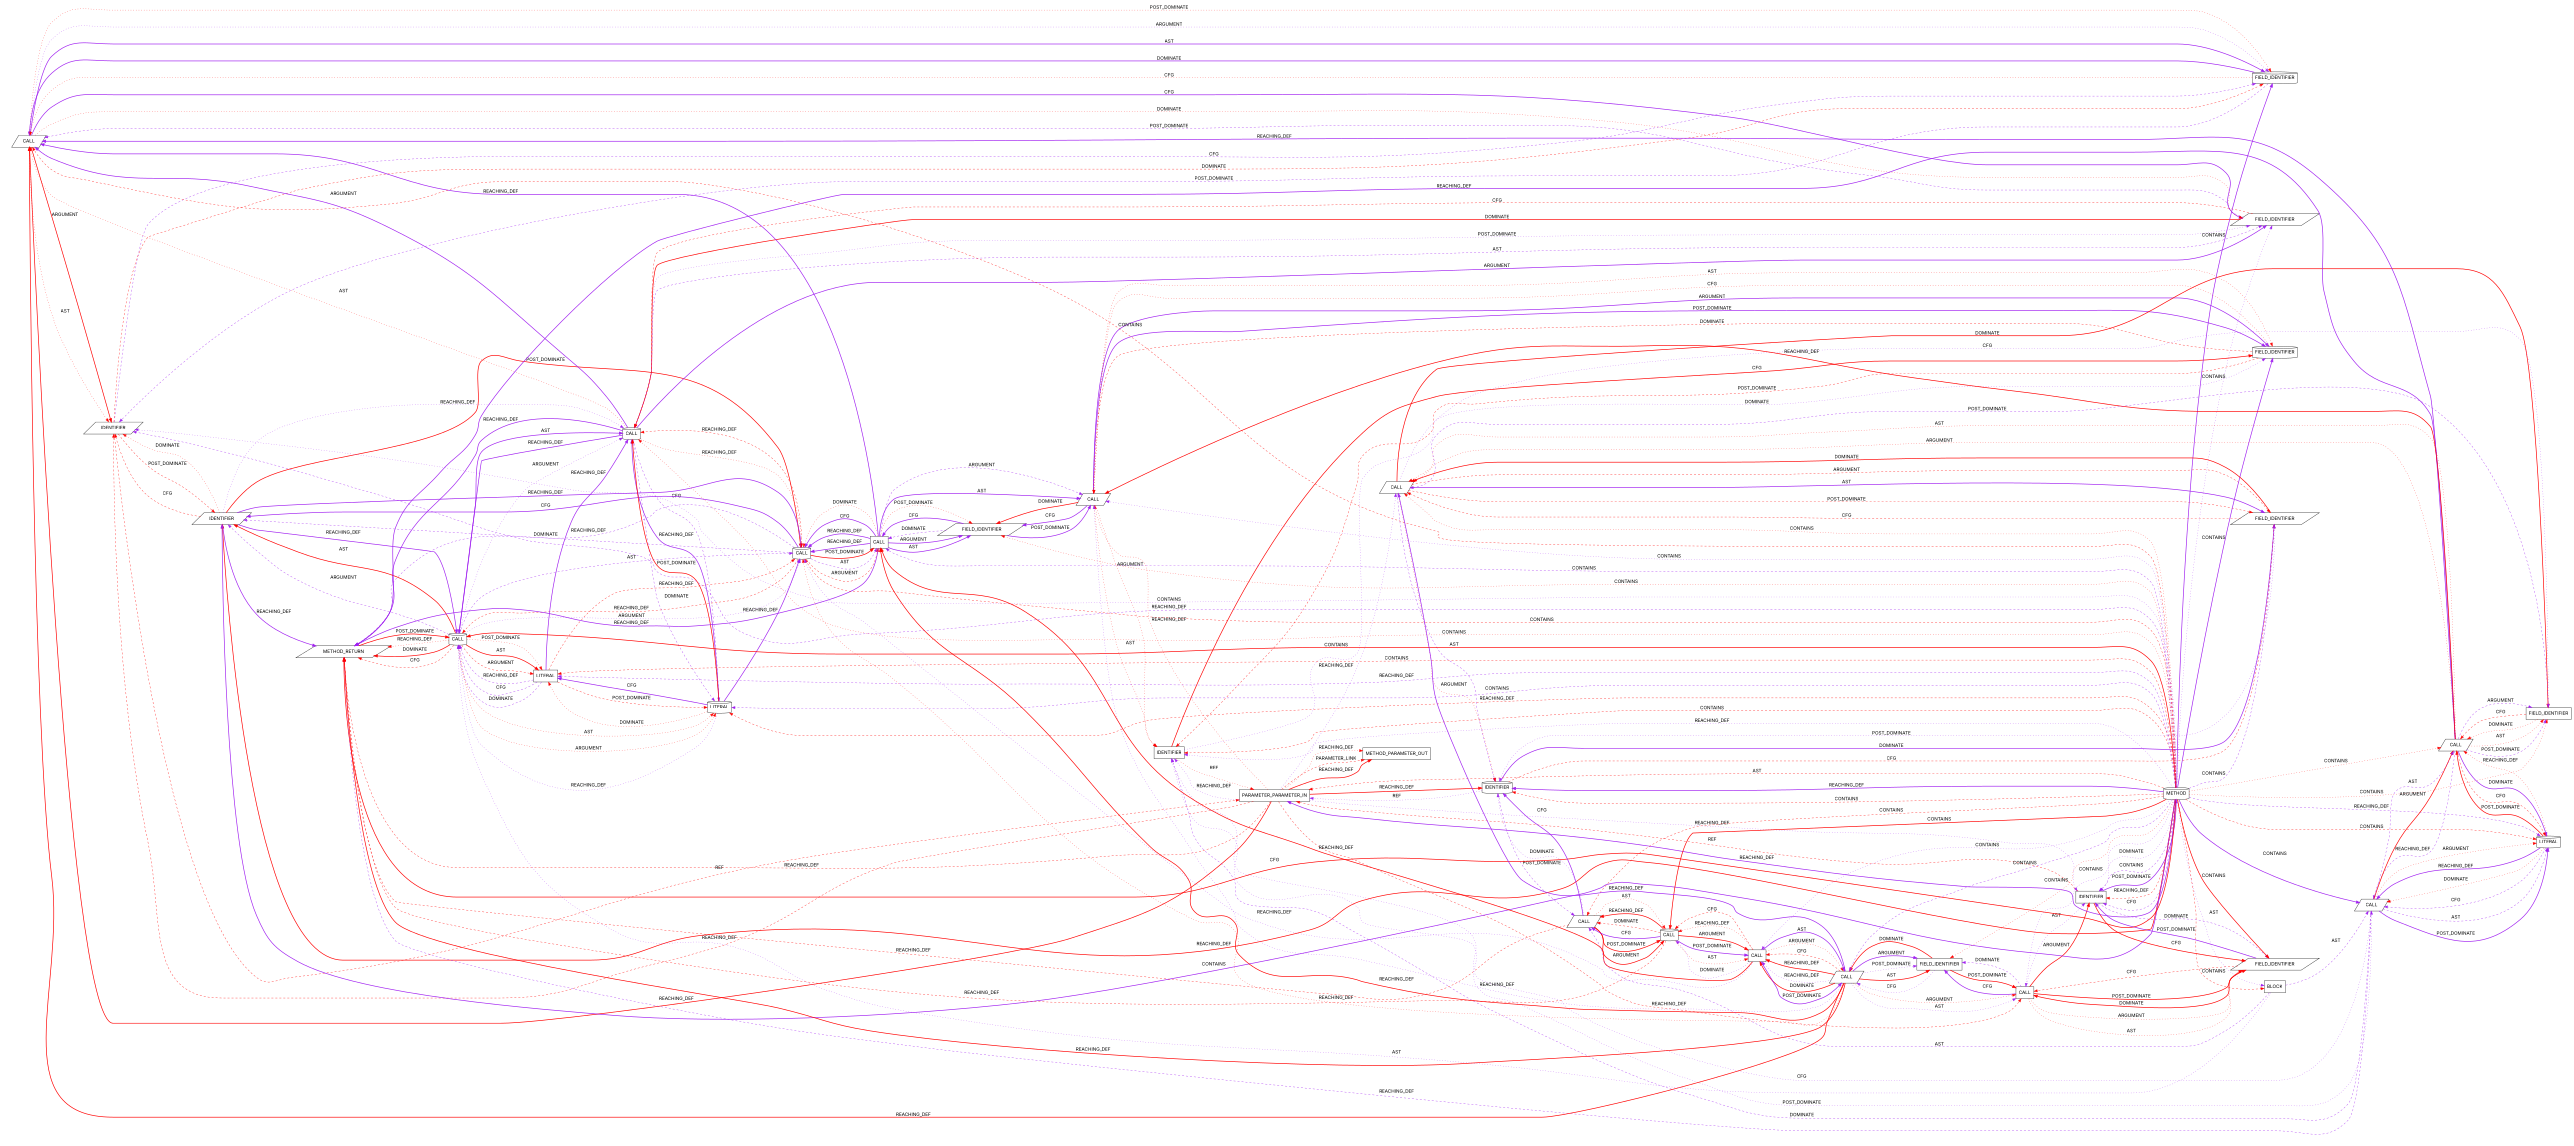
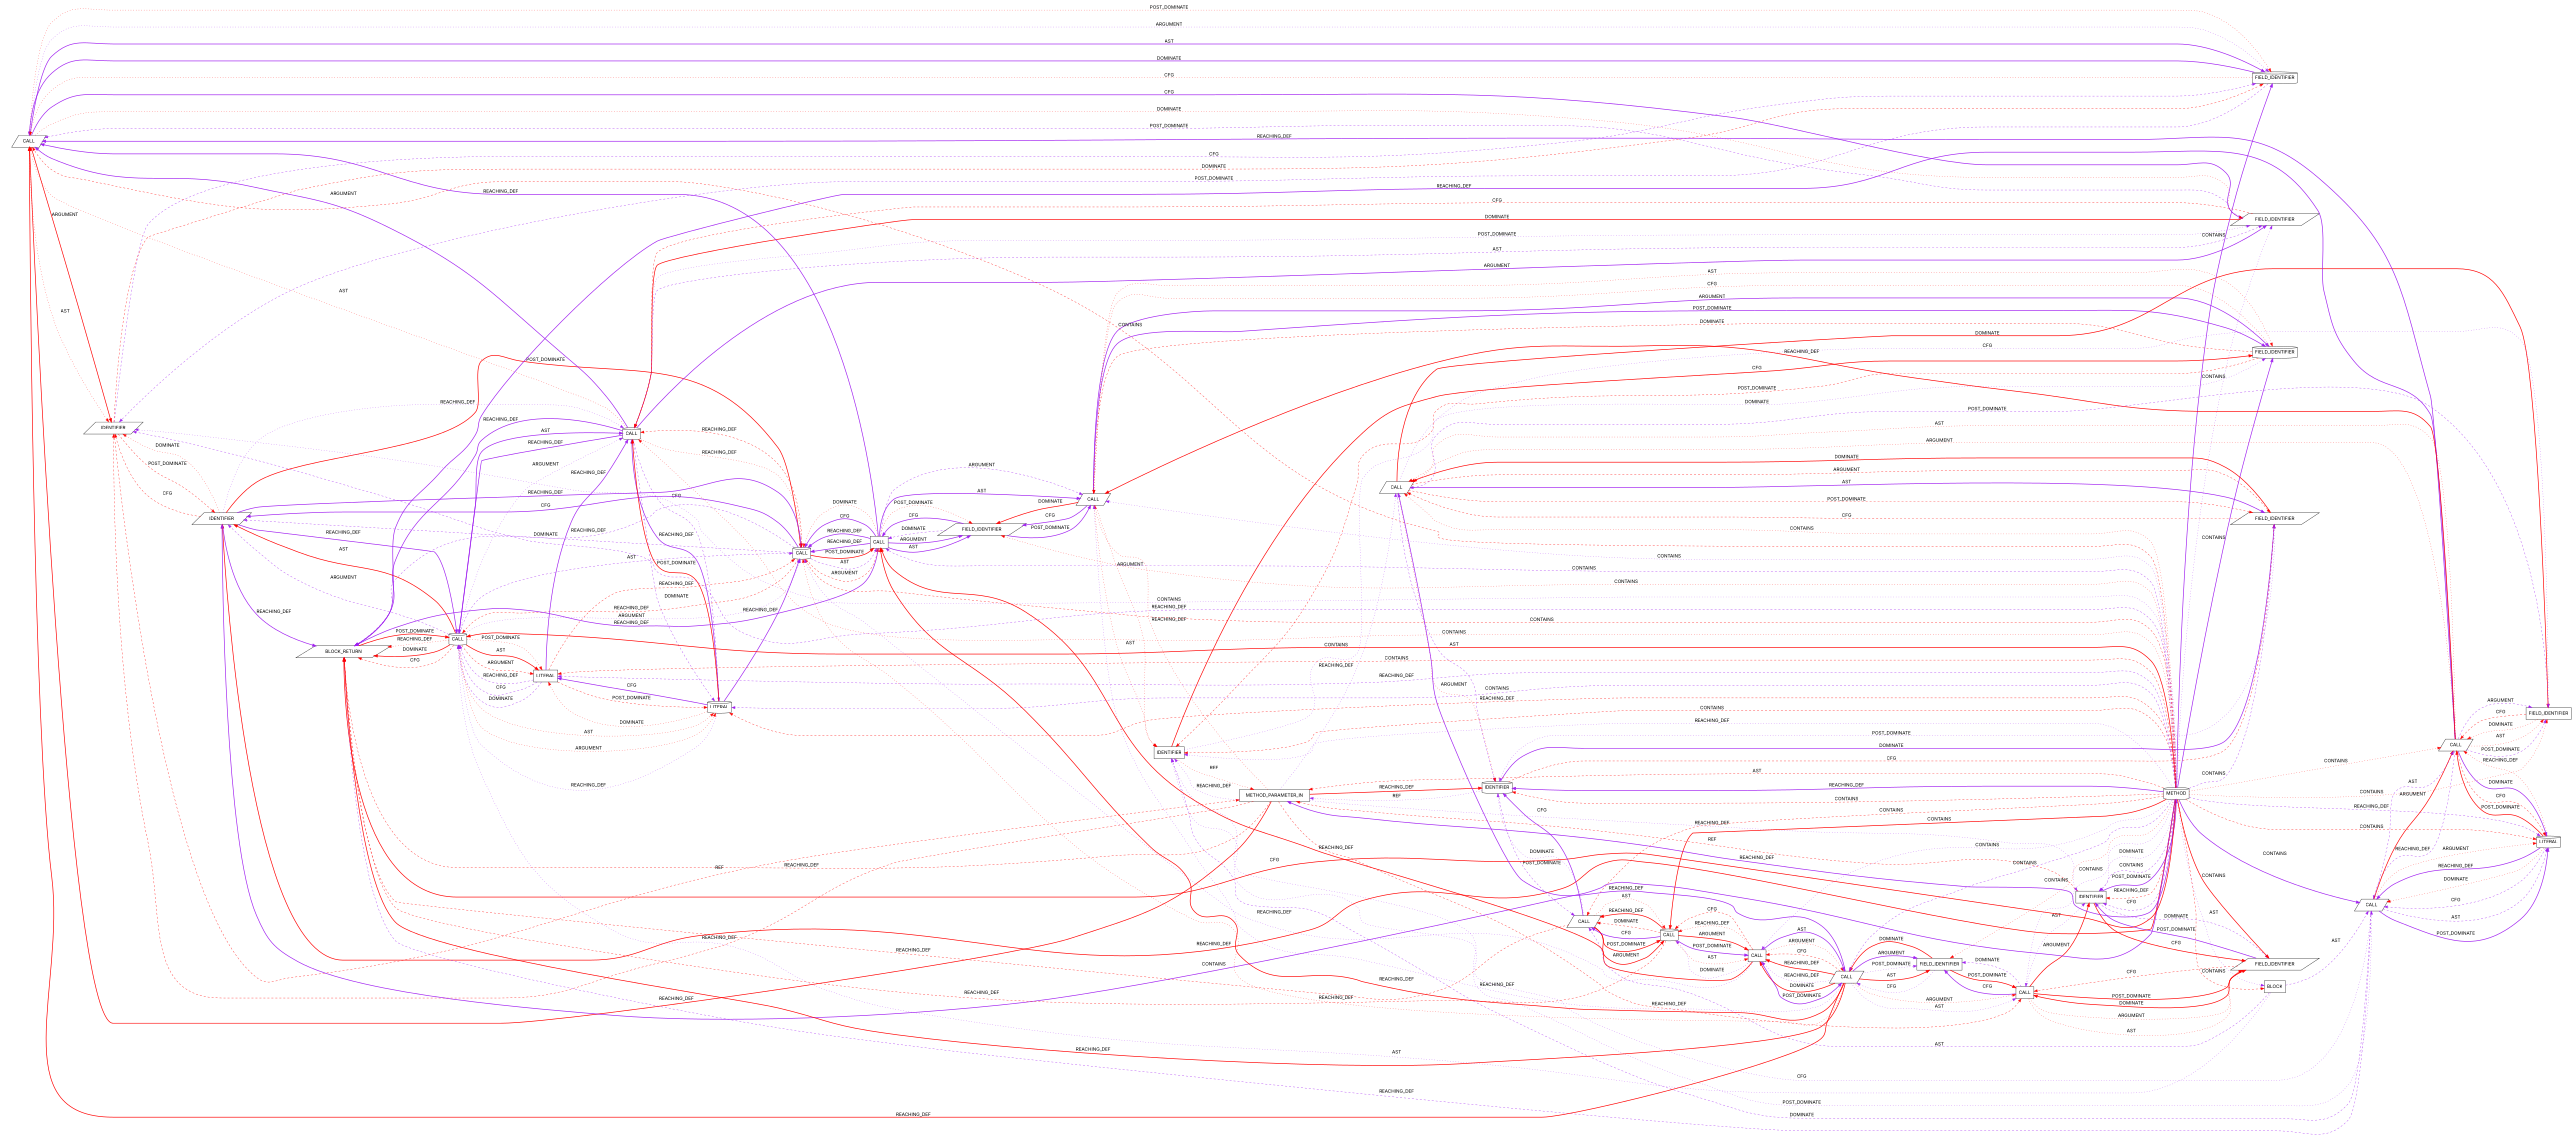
node "METHOD_RETURN": label "METHOD_RETURN" -> "BLOCK_RETURN"
node "METHOD_PARAMETER_OUT": removed
node "PARAMETER_PARAMETER_IN": label "PARAMETER_PARAMETER_IN" -> "METHOD_PARAMETER_IN"
